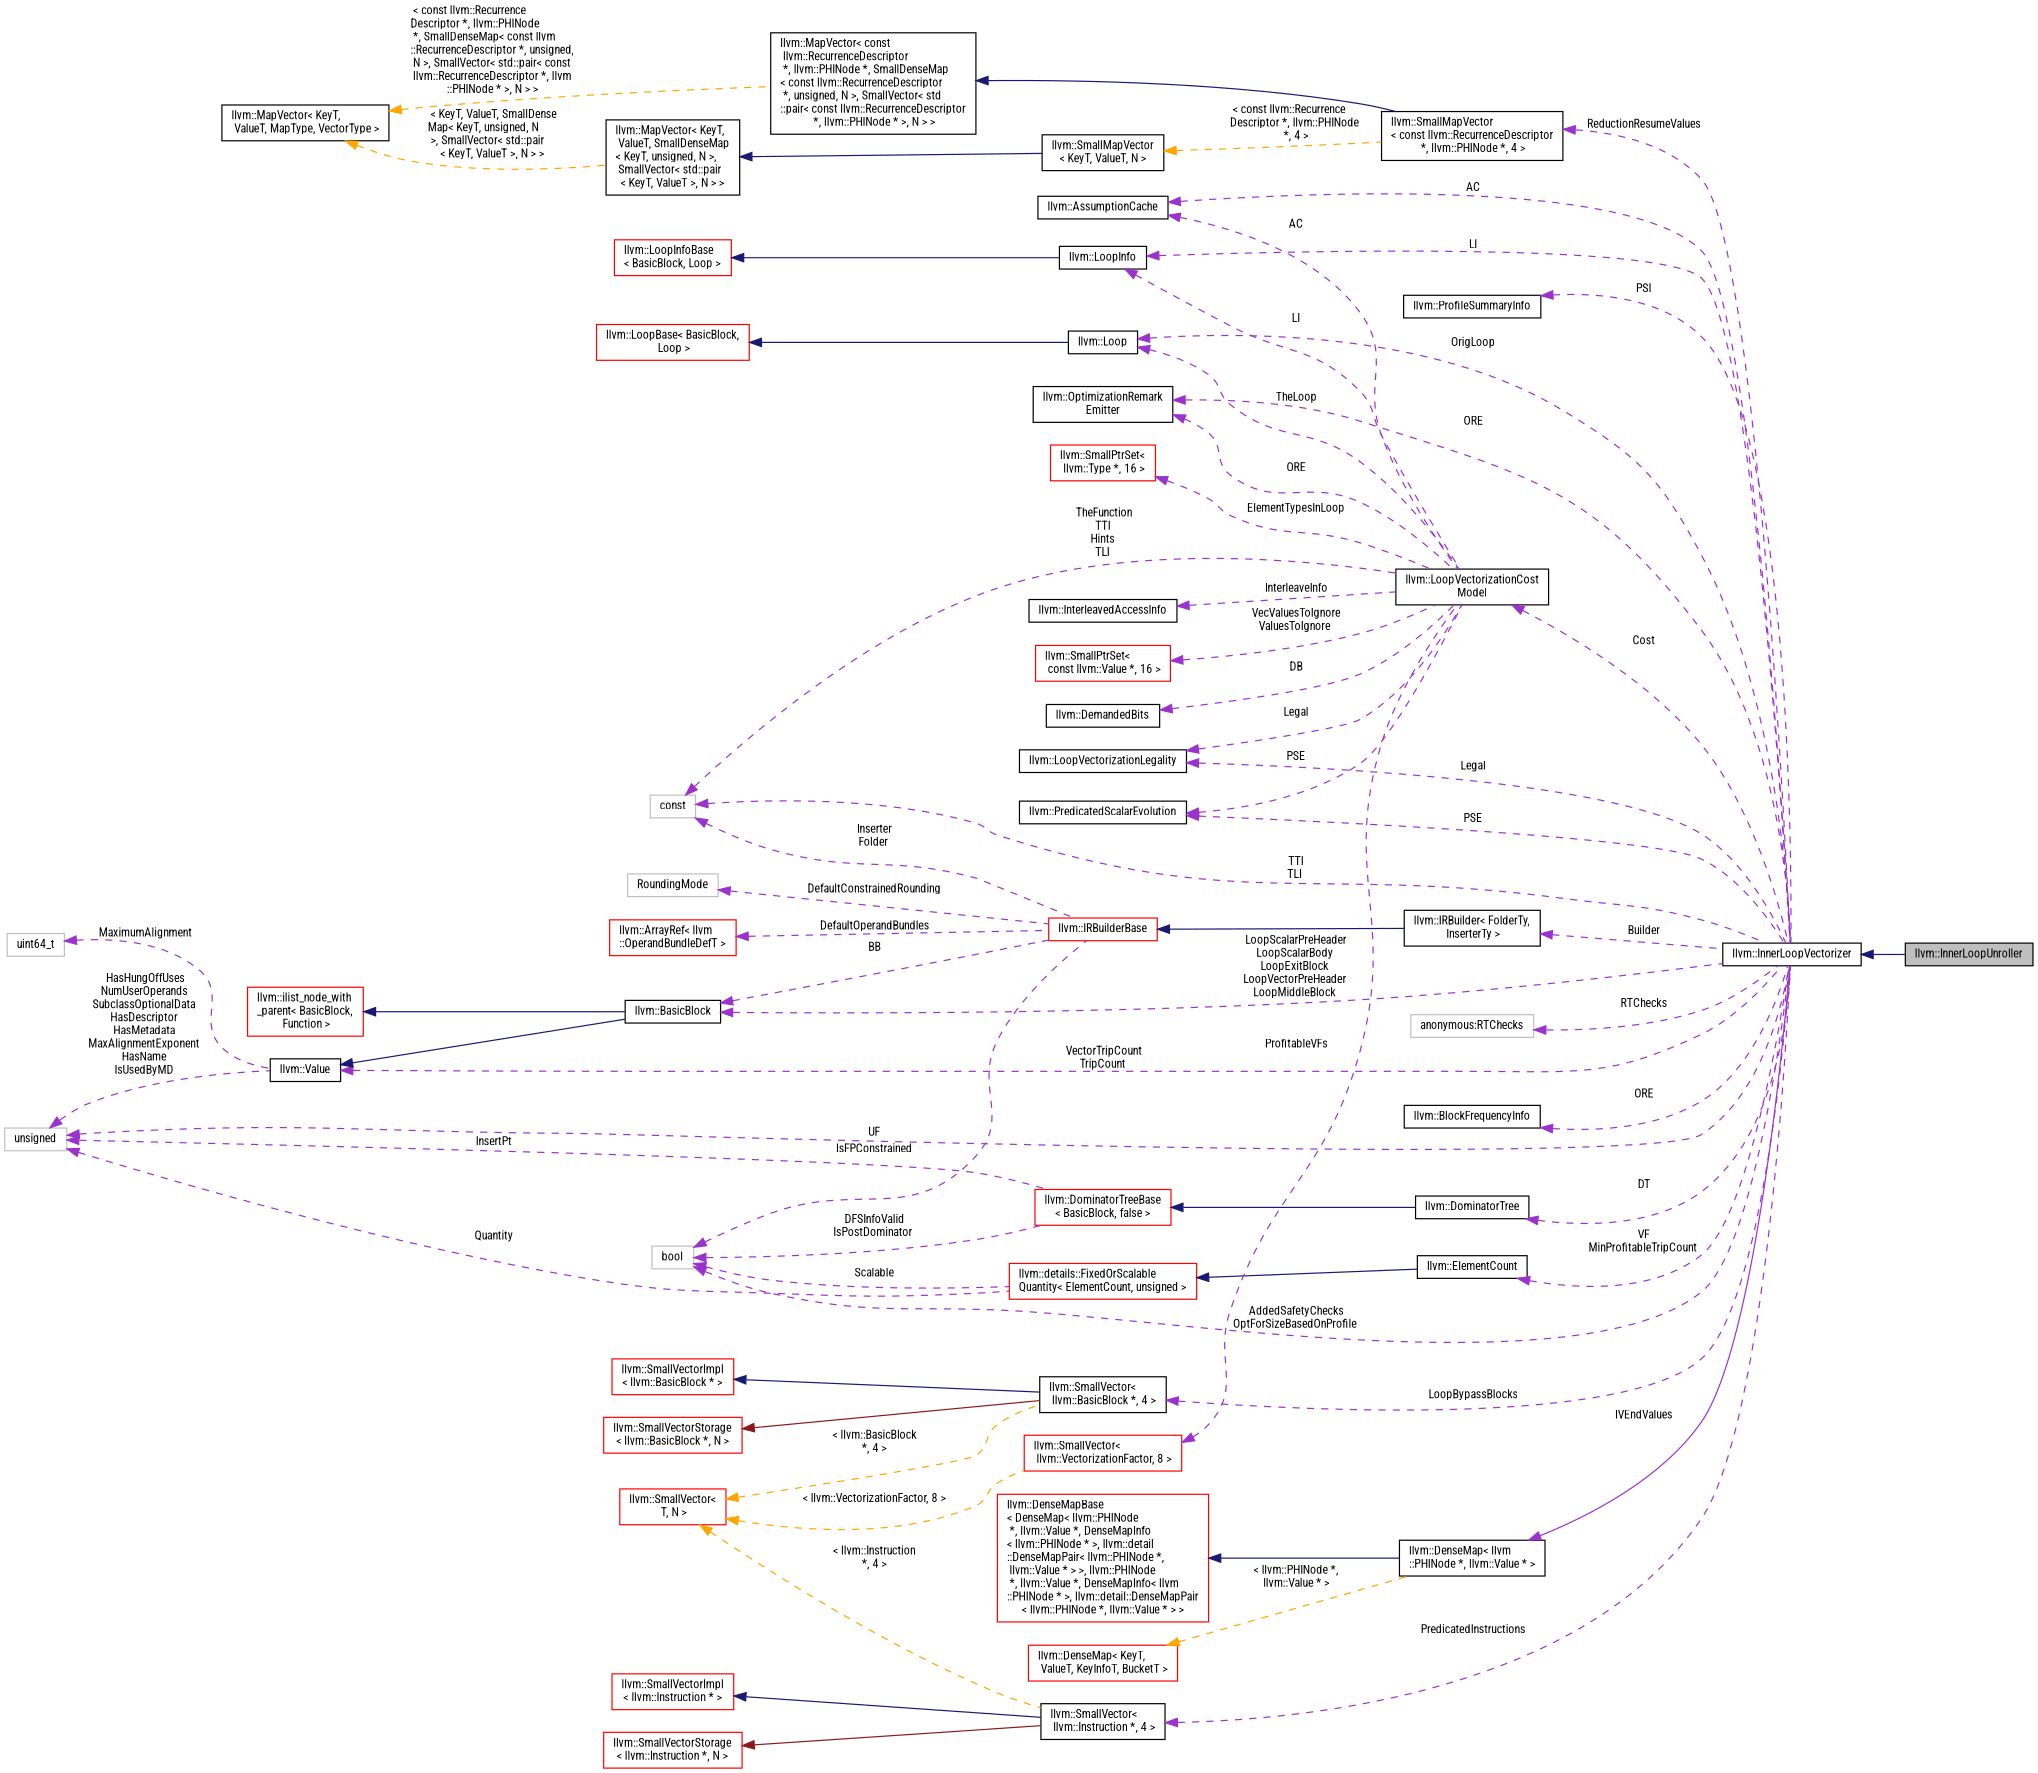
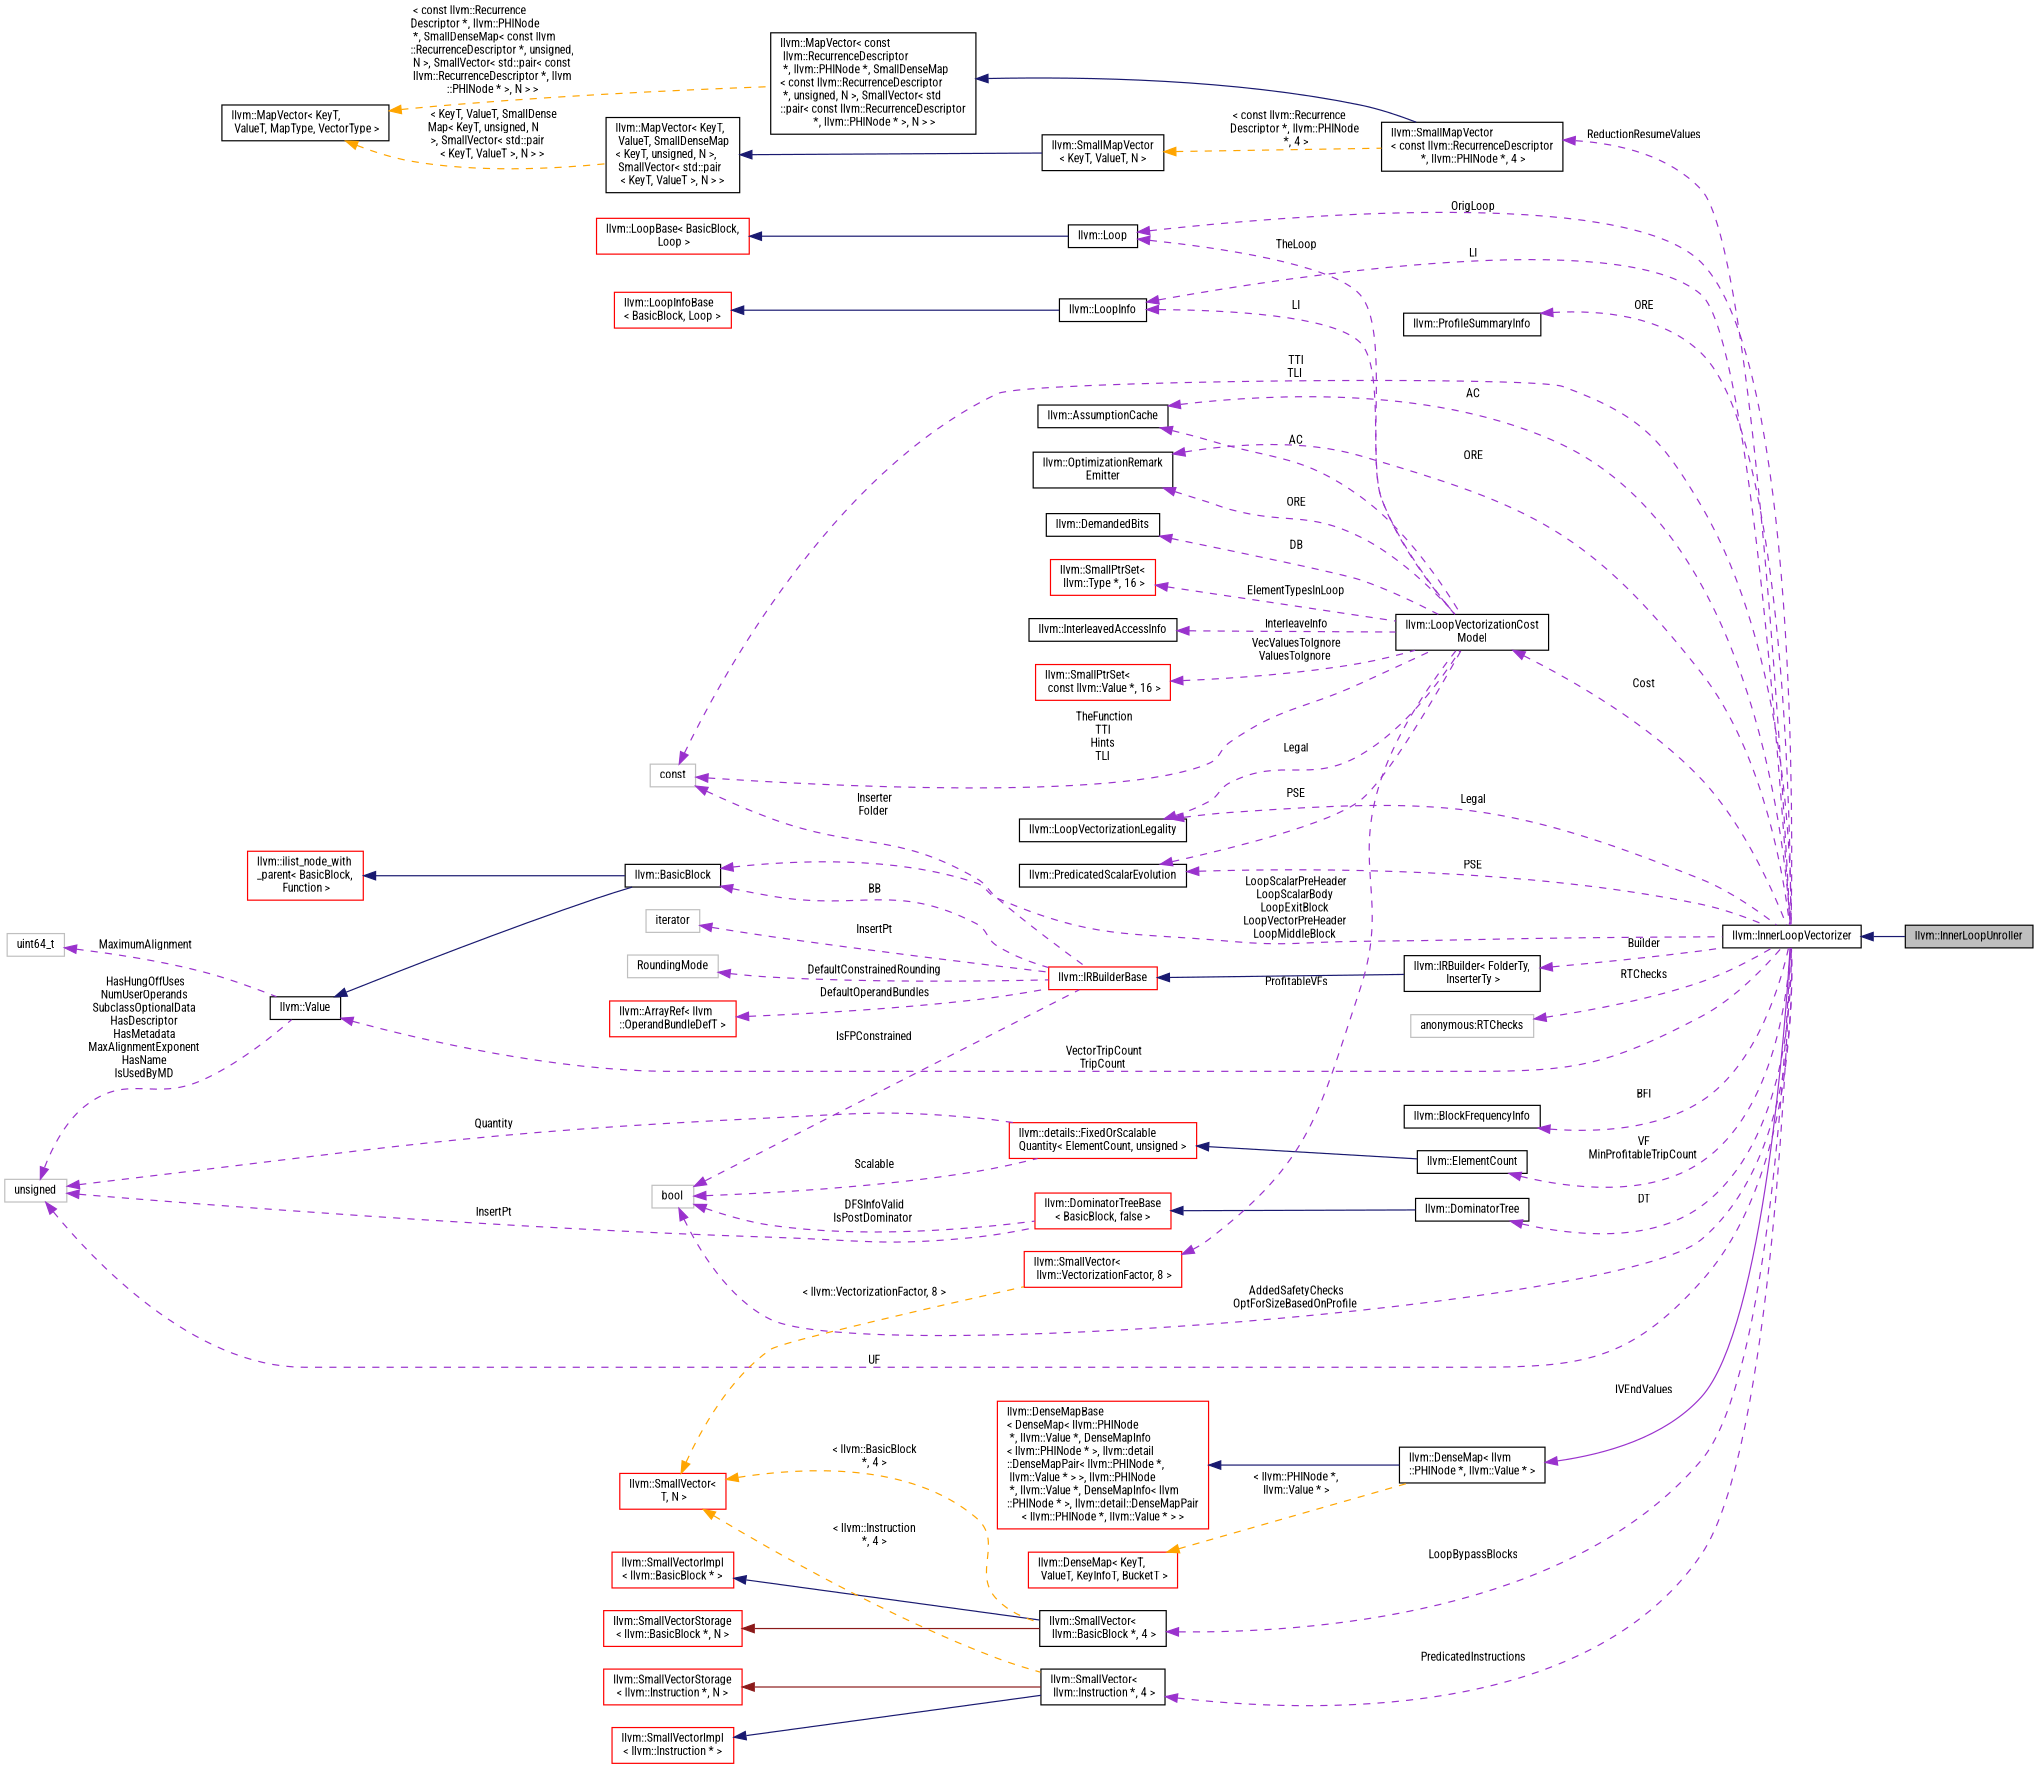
edge "llvm::InnerLoopVectorizer" -> "llvm::ProfileSummaryInfo": label " PSI" -> " ORE"
node "iterator": added
edge "llvm::InnerLoopVectorizer" -> "llvm::BlockFrequencyInfo": label " ORE" -> " BFI"
